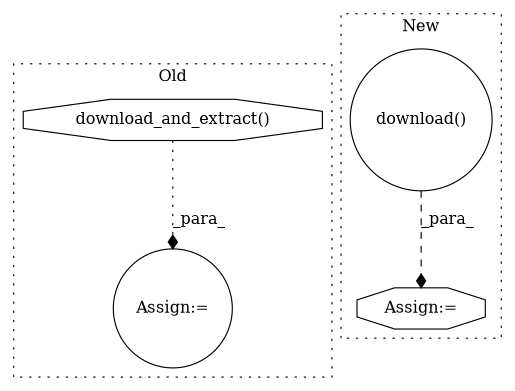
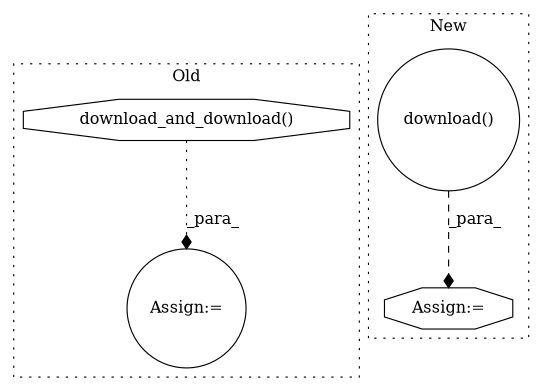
node "download_and_extract()": label "download_and_extract()" -> "download_and_download()"
